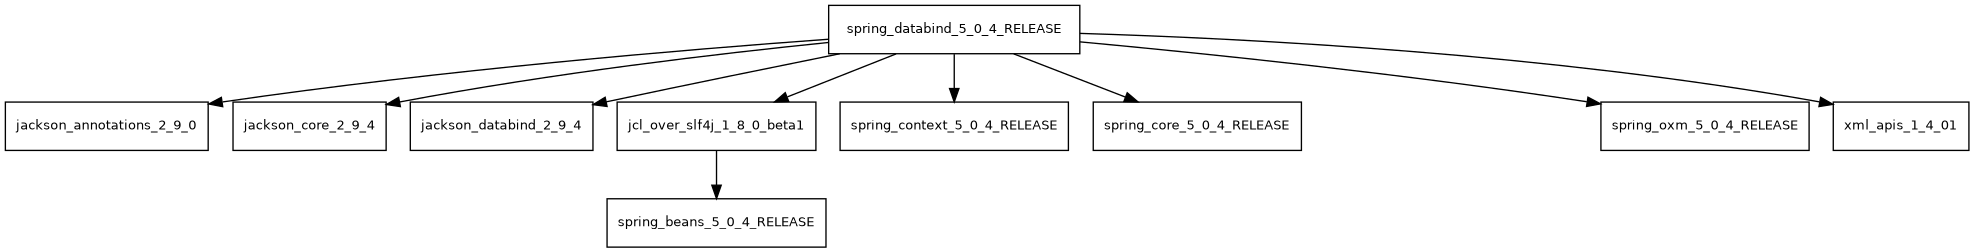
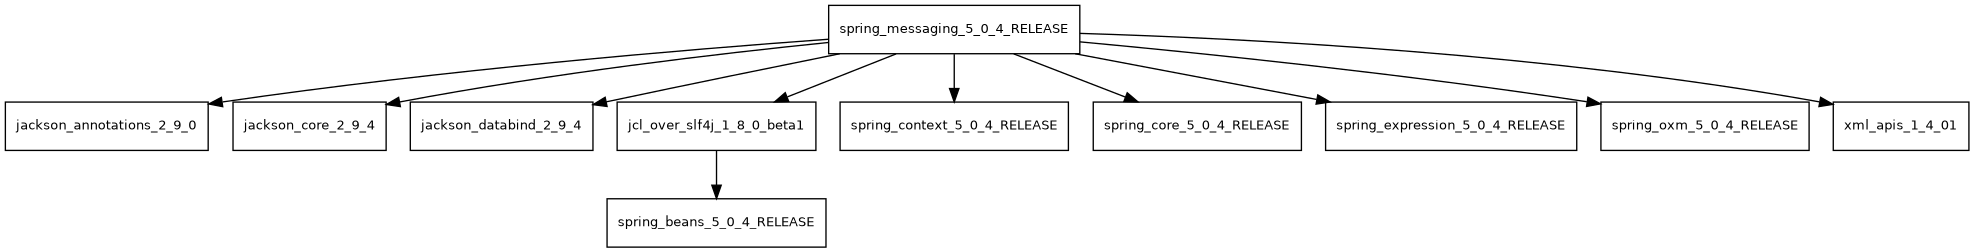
node "spring_databind_5_0_4_RELEASE": label "spring_databind_5_0_4_RELEASE" -> "spring_messaging_5_0_4_RELEASE"
node "spring_expression_5_0_4_RELEASE": added
